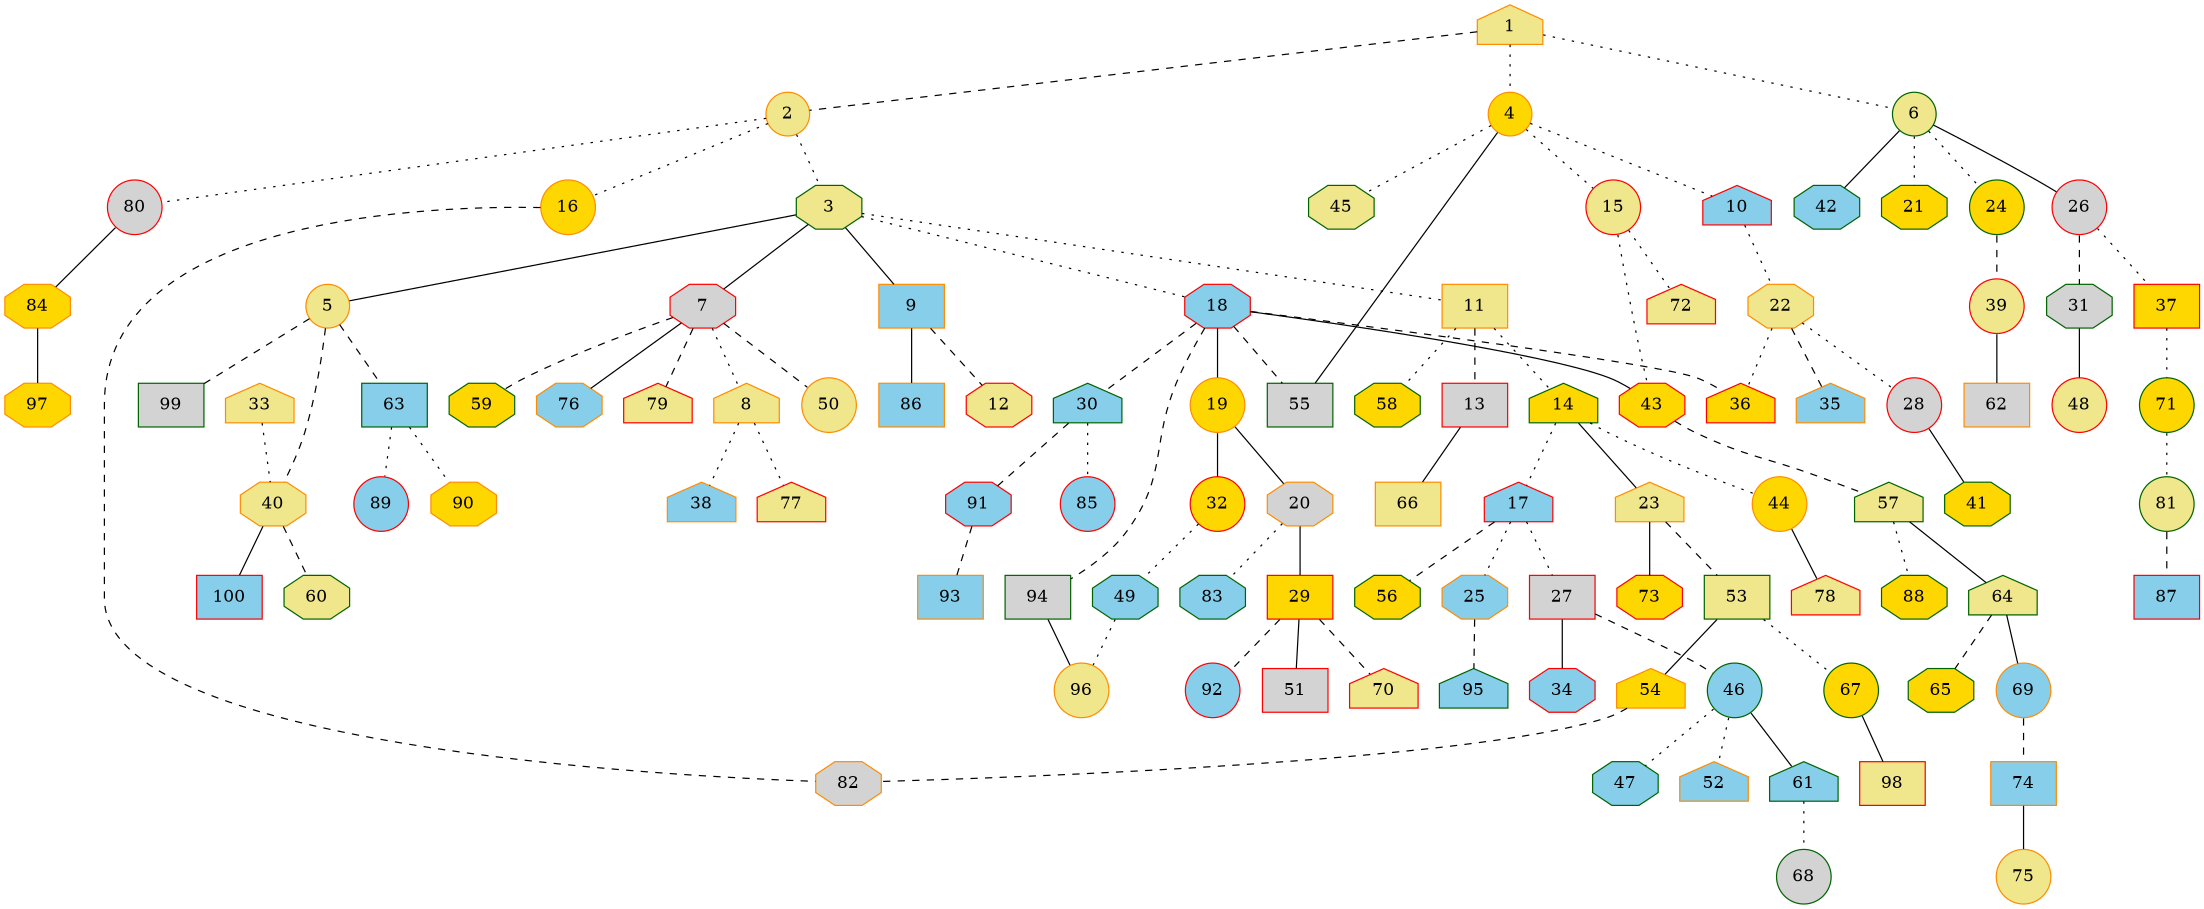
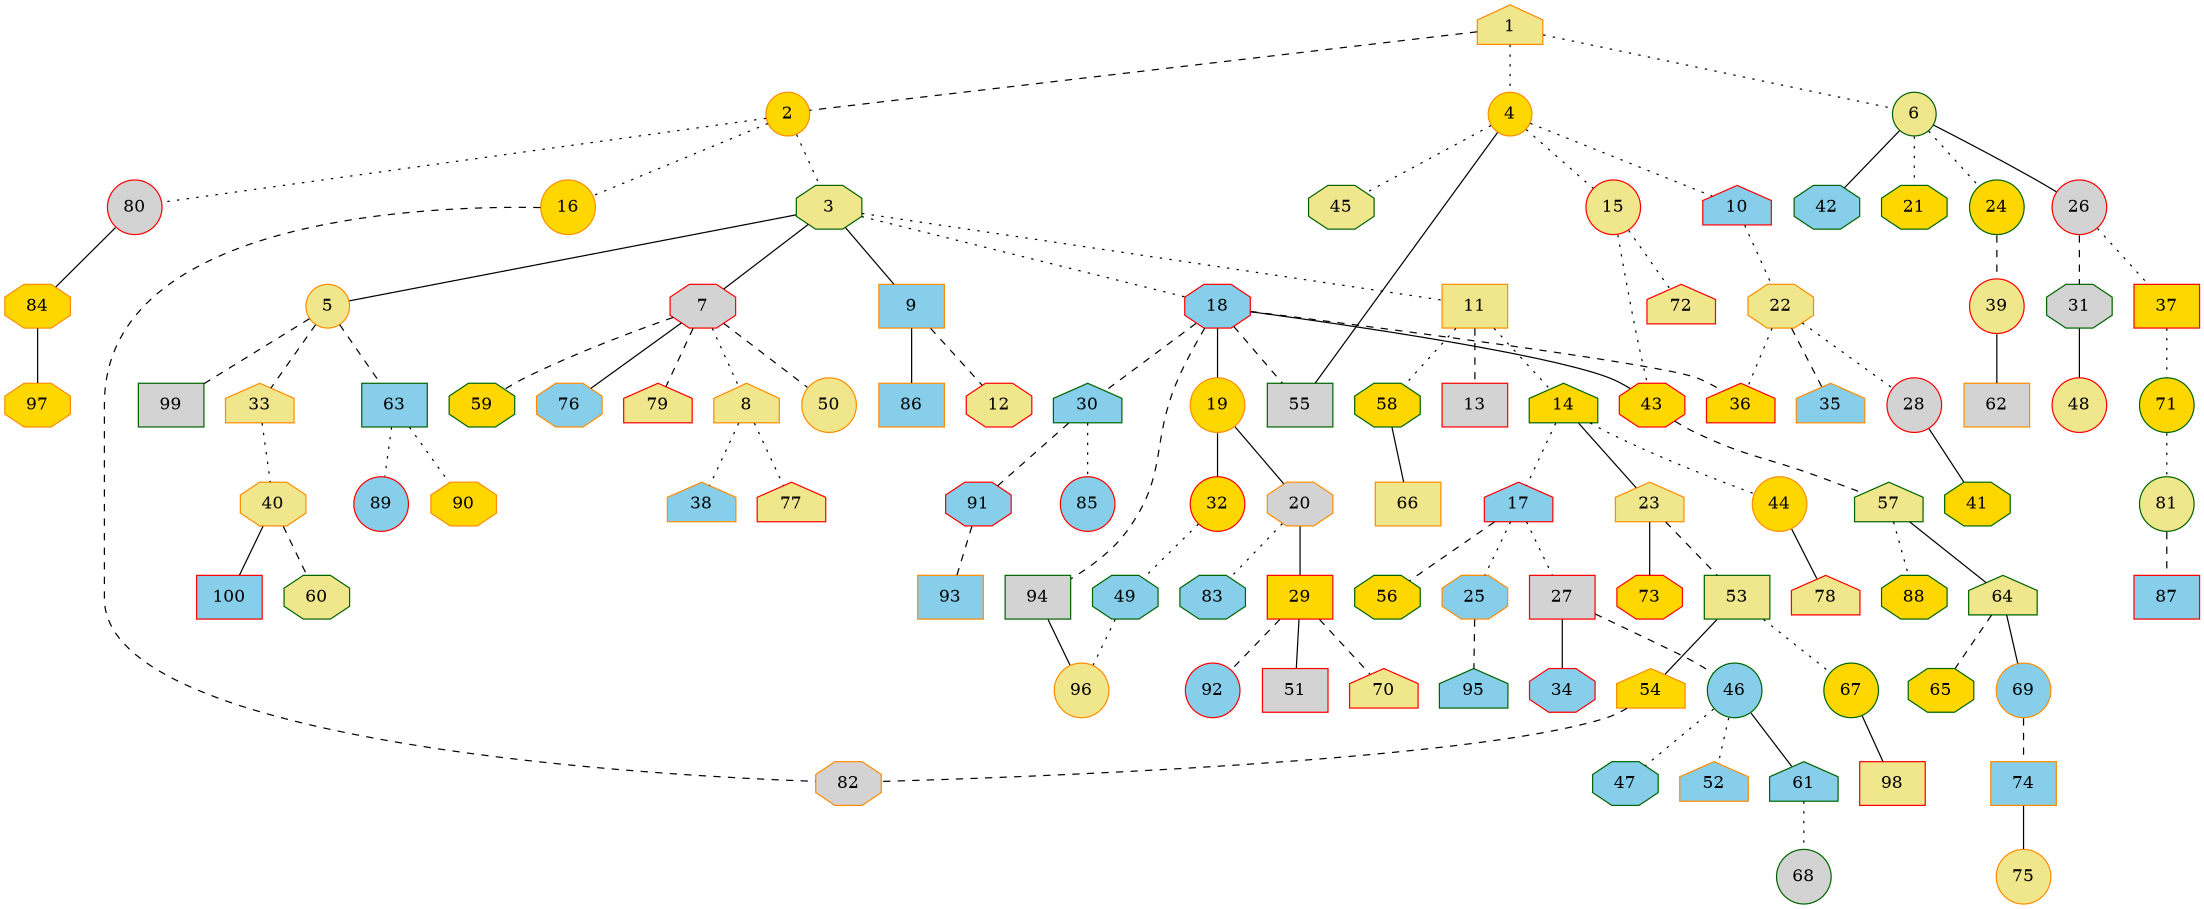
node "2": fillcolor khaki -> gold
edge "5" -- "40": now "5" -- "33"
edge "13" -- "66": now "58" -- "66"
